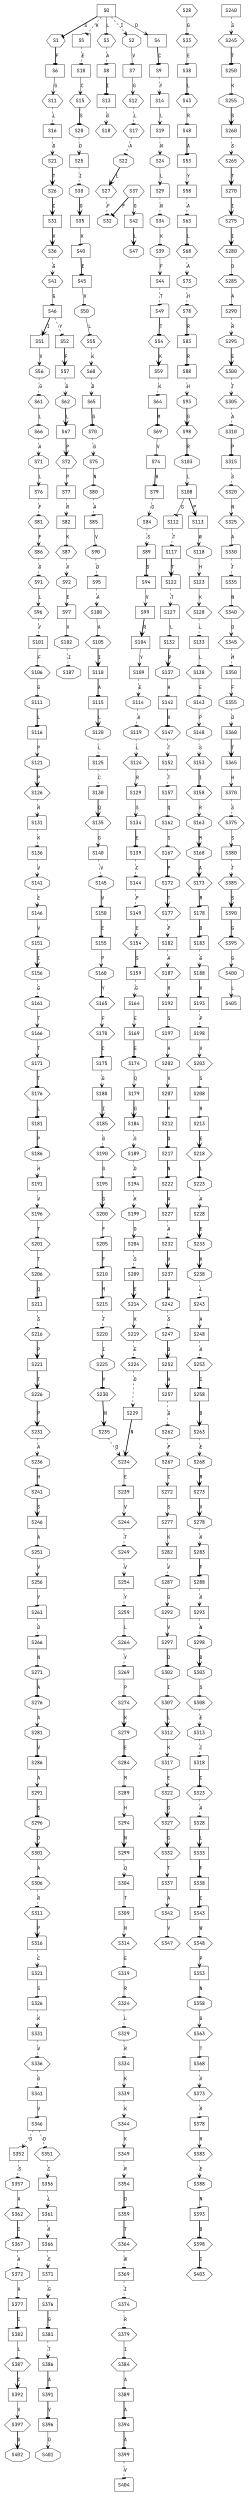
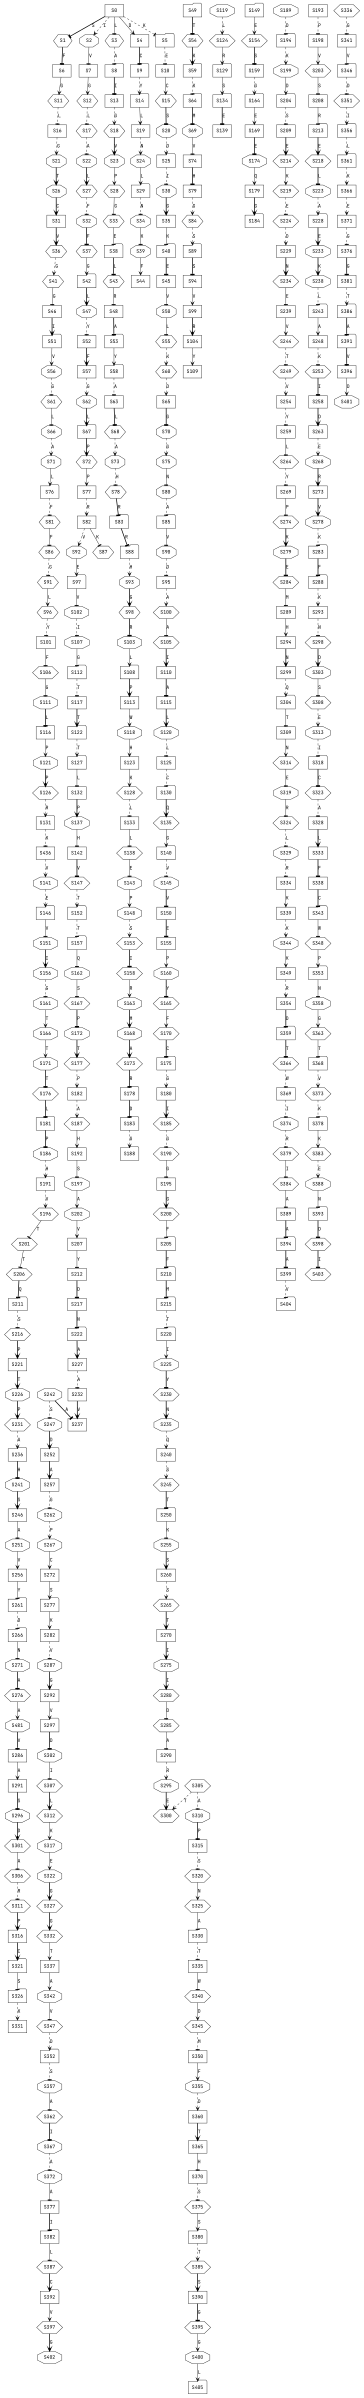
node "S23": added
node "S58": shape box -> folder
edge "S37" -> "S32": reversed
edge "S44" -> "S49": removed, label "T"
edge "S46" -> "S52": now "S47" -> "S52"
edge "S300" -> "S305": reversed
edge "S108" -> "S112": now "S107" -> "S112"
node "S84": shape octagon -> hexagon
edge "S81" -> "S86": arrowhead vee -> tee
edge "S87" -> "S92": now "S82" -> "S92"
node "S114": removed
edge "S365" -> "S370": arrowhead vee -> tee
node "S136": label "S136" -> "S436"
node "S144": removed
edge "S188" -> "S193": removed, label "V"
edge "S207" -> "S212": style bold -> solid
edge "S184" -> "S189": removed, label "S"
edge "S237" -> "S242": reversed
edge "S235" -> "S234": now "S235" -> "S240"
node "S236": shape octagon -> folder
edge "S278" -> "S283": arrowhead vee -> tee
edge "S287" -> "S292": style solid -> bold
node "S292": shape octagon -> box
node "S298": shape octagon -> hexagon
node "S276": shape octagon -> hexagon
node "S281": label "S281" -> "S481"
node "S294": shape folder -> box
edge "S316" -> "S321": style dashed -> bold
edge "S331" -> "S336": removed, label "V"
edge "S346" -> "S352": now "S347" -> "S352"
edge "S371" -> "S376": arrowhead vee -> tee
